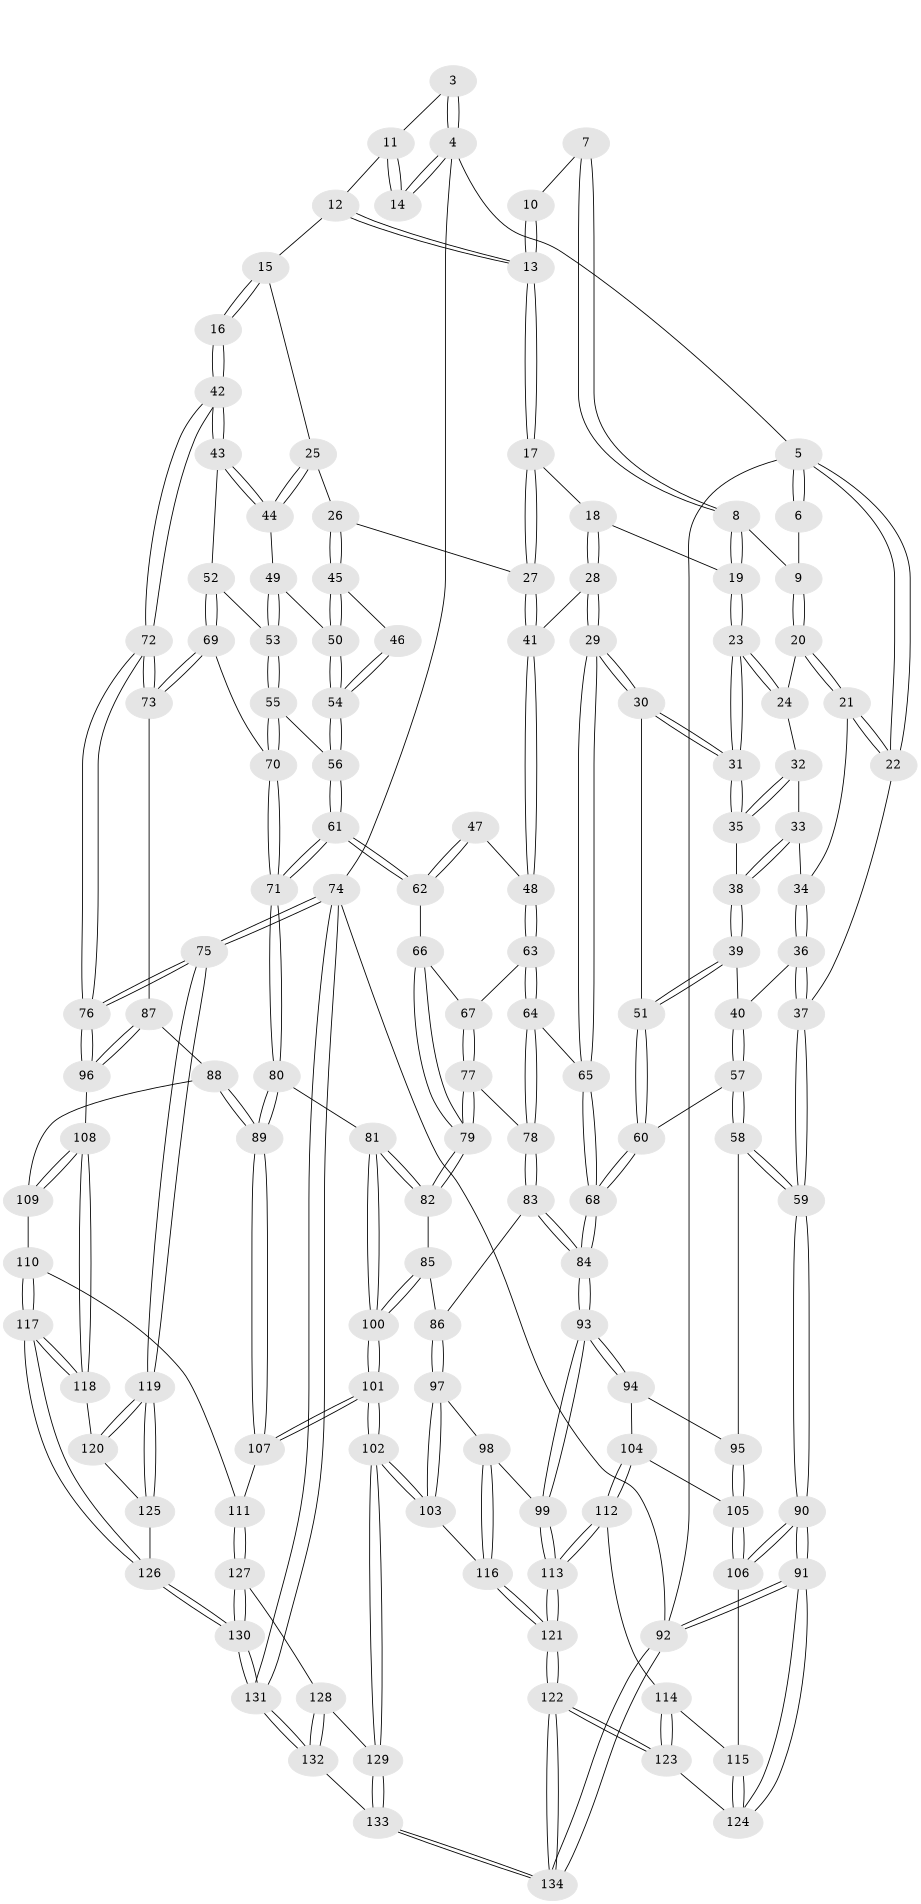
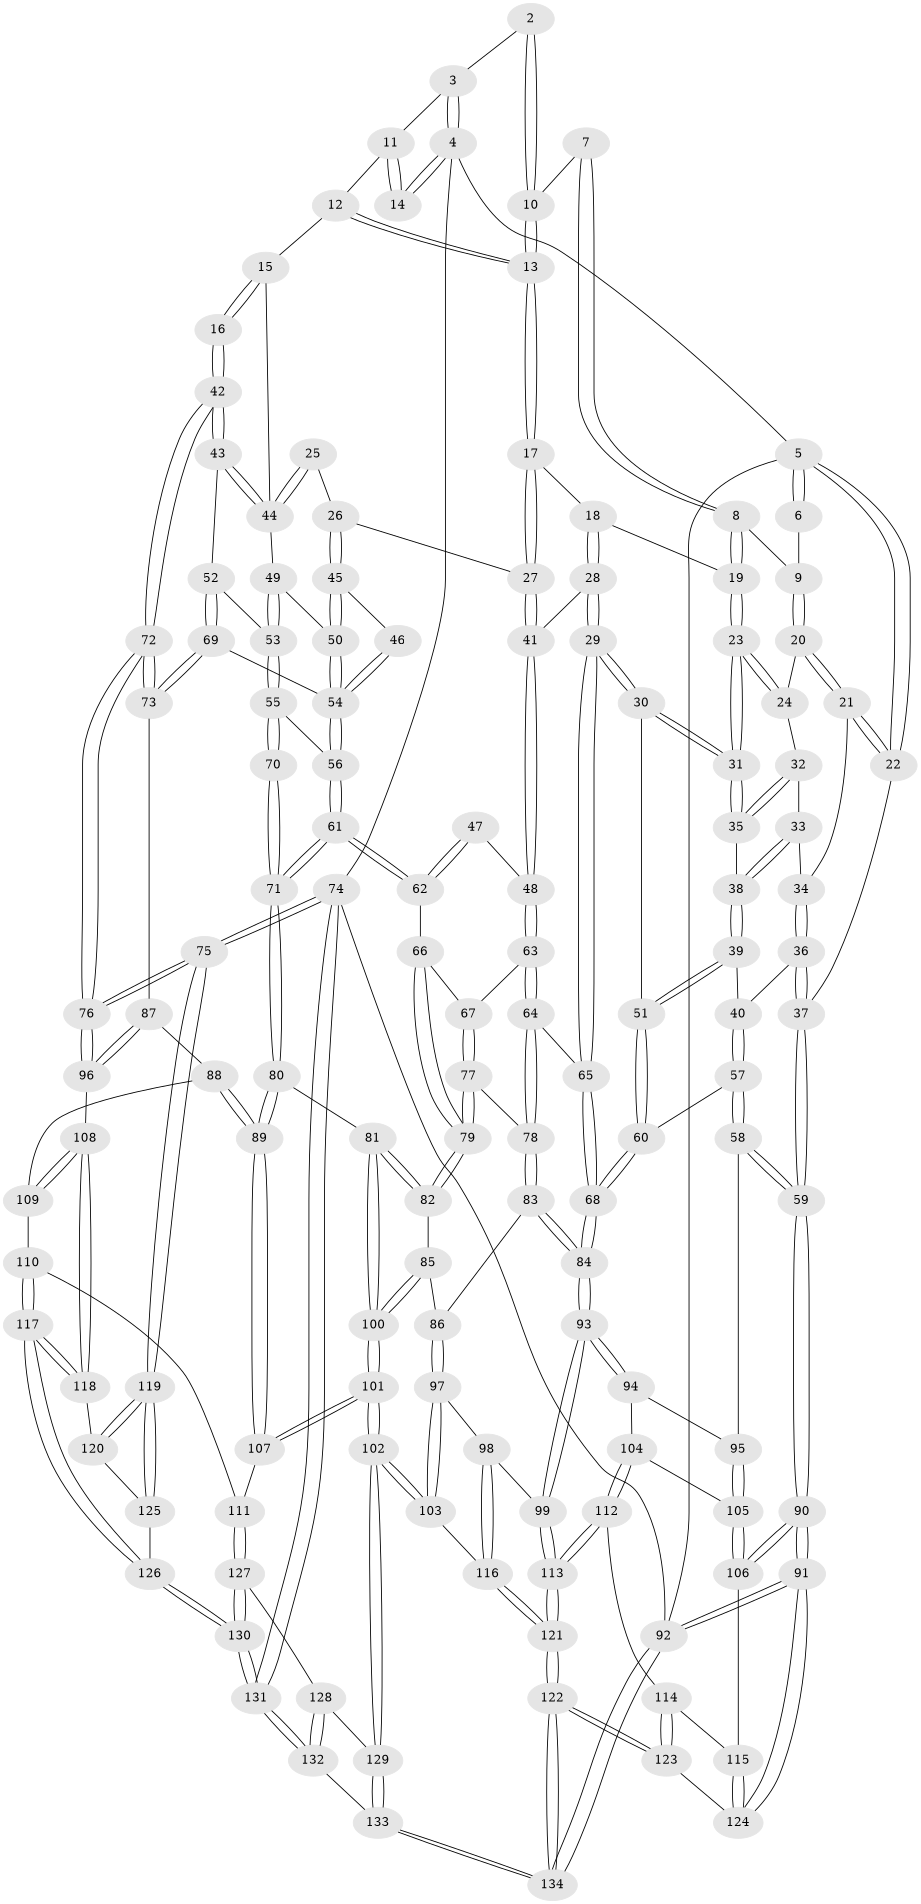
node "2": added
edge "15" -- "25": now "15" -- "44"
edge "69" -- "70": now "69" -- "54"
